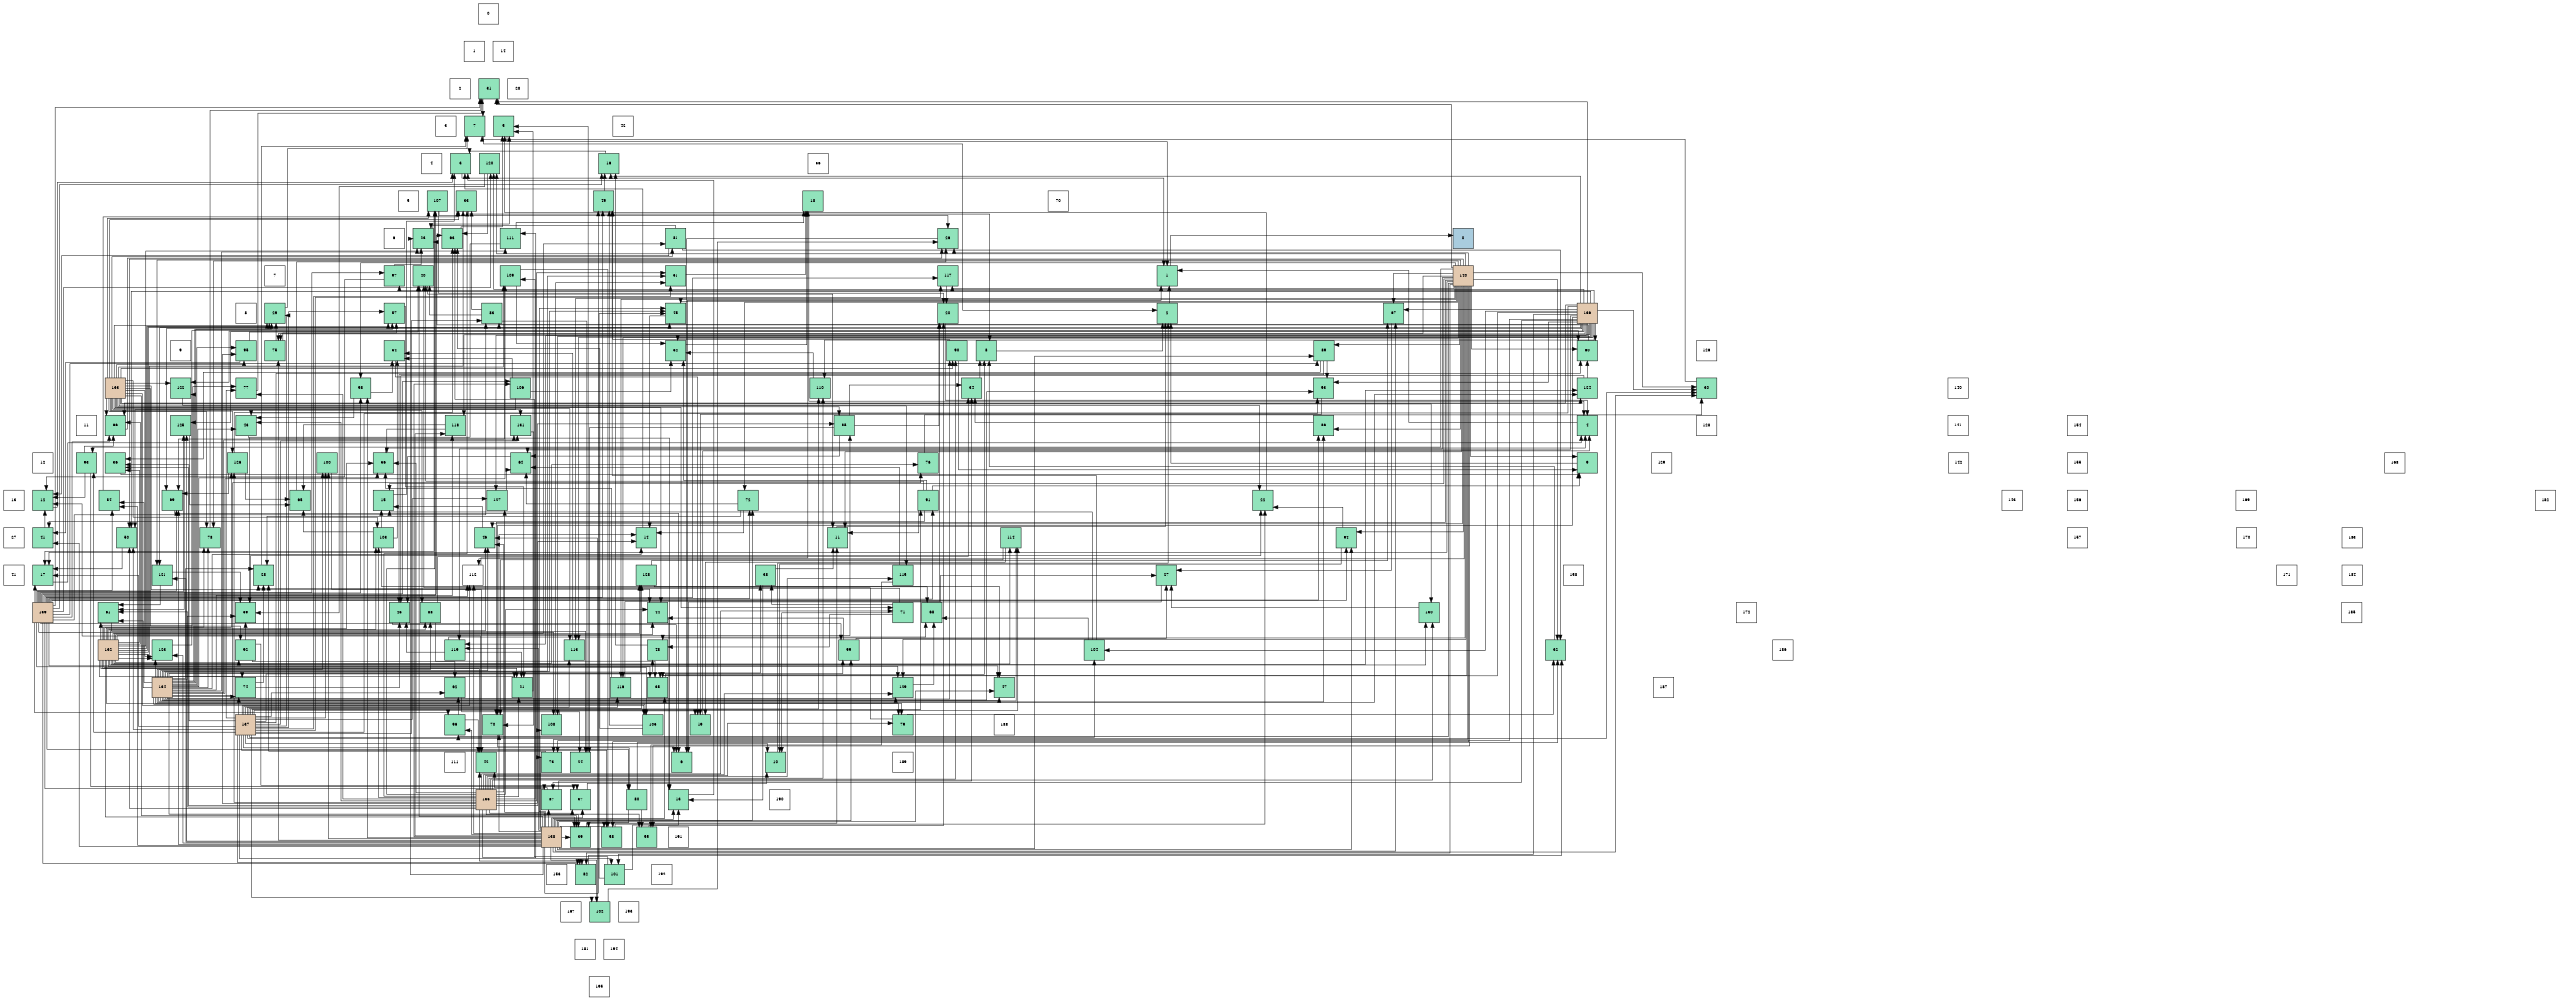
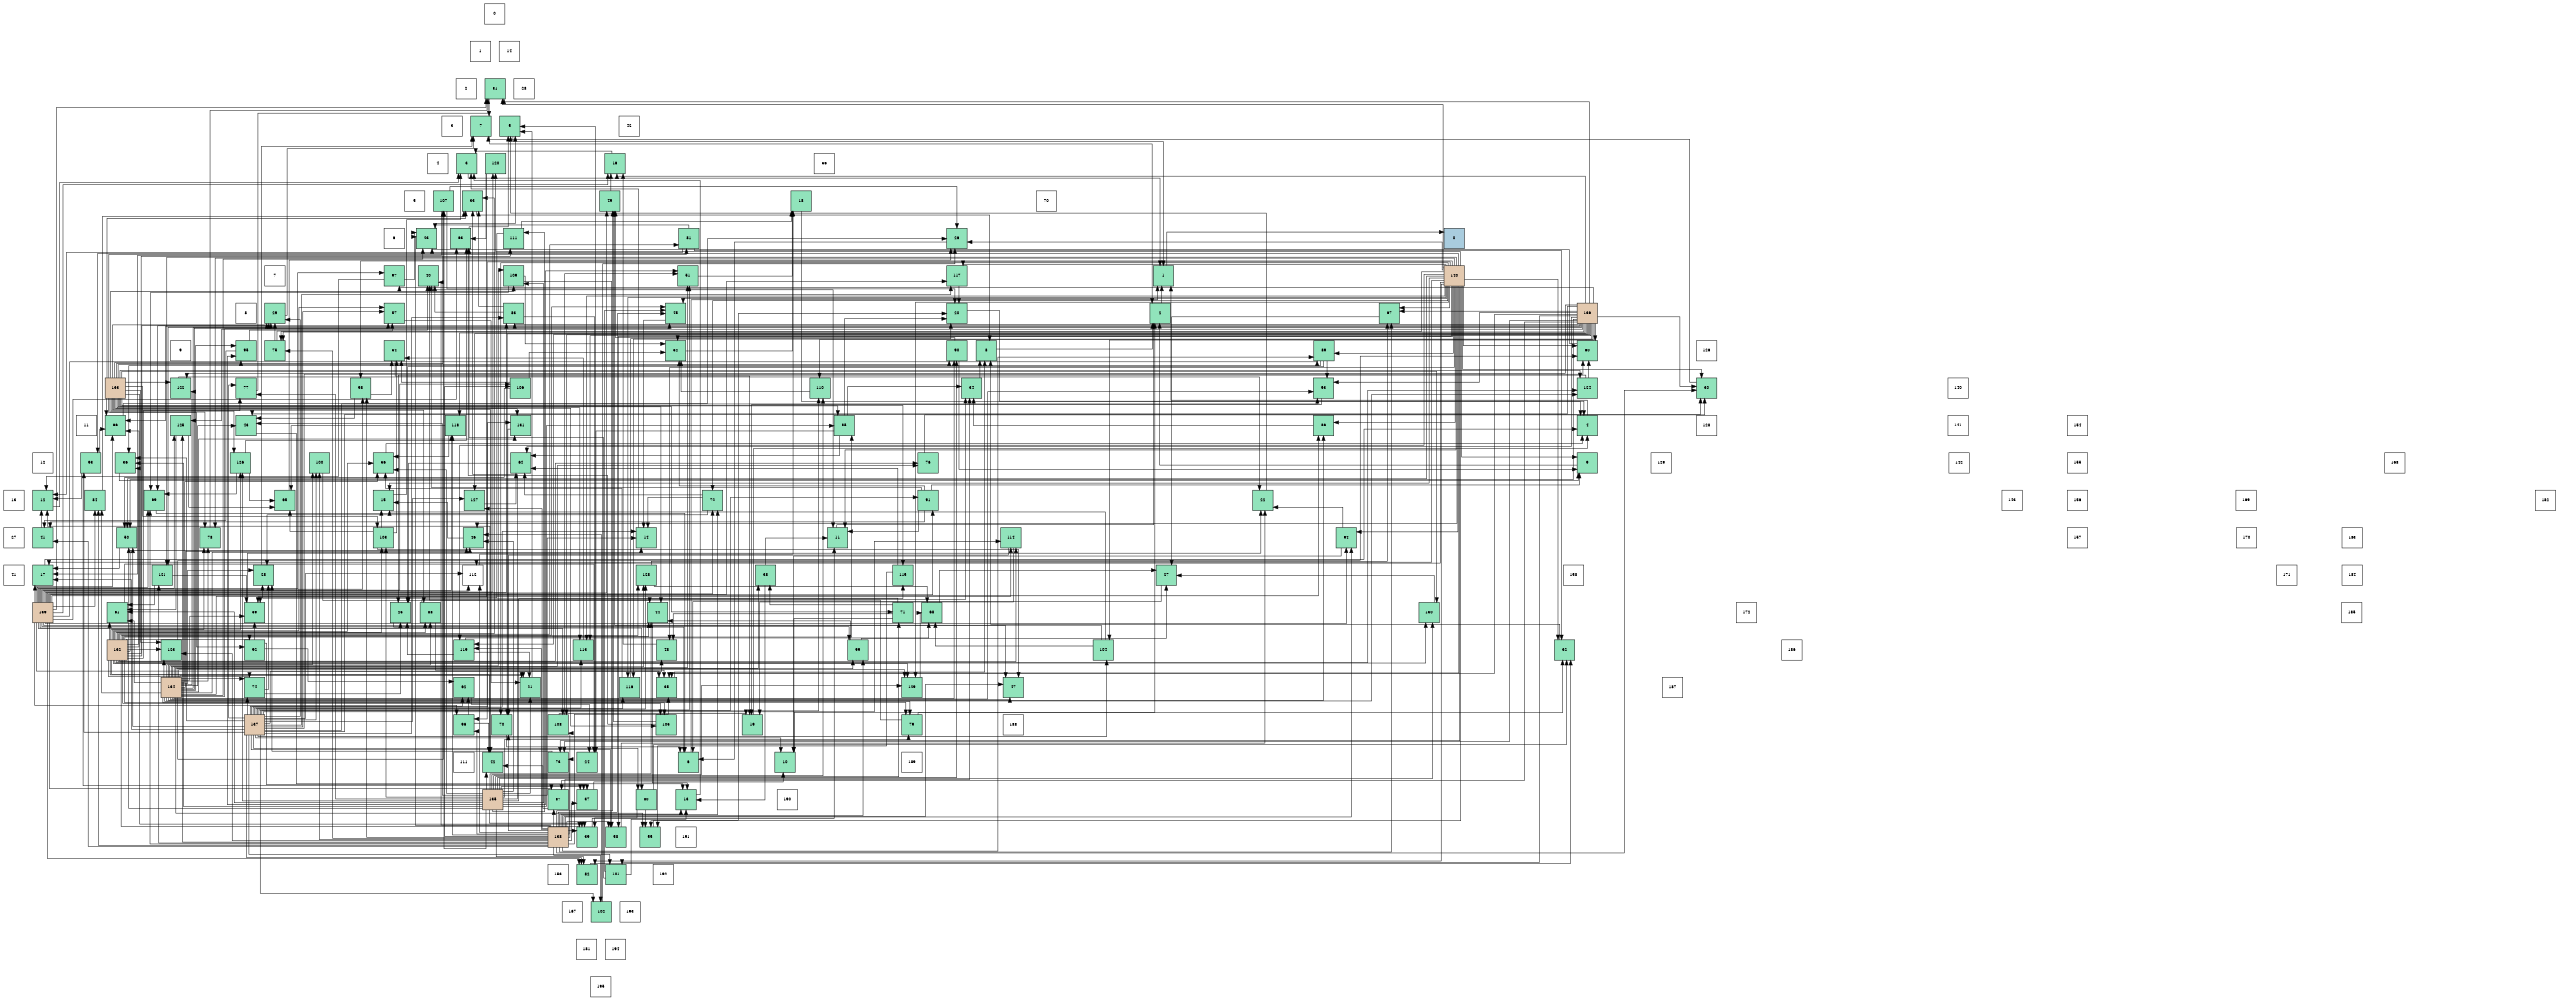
edge "136" -> "120": removed
